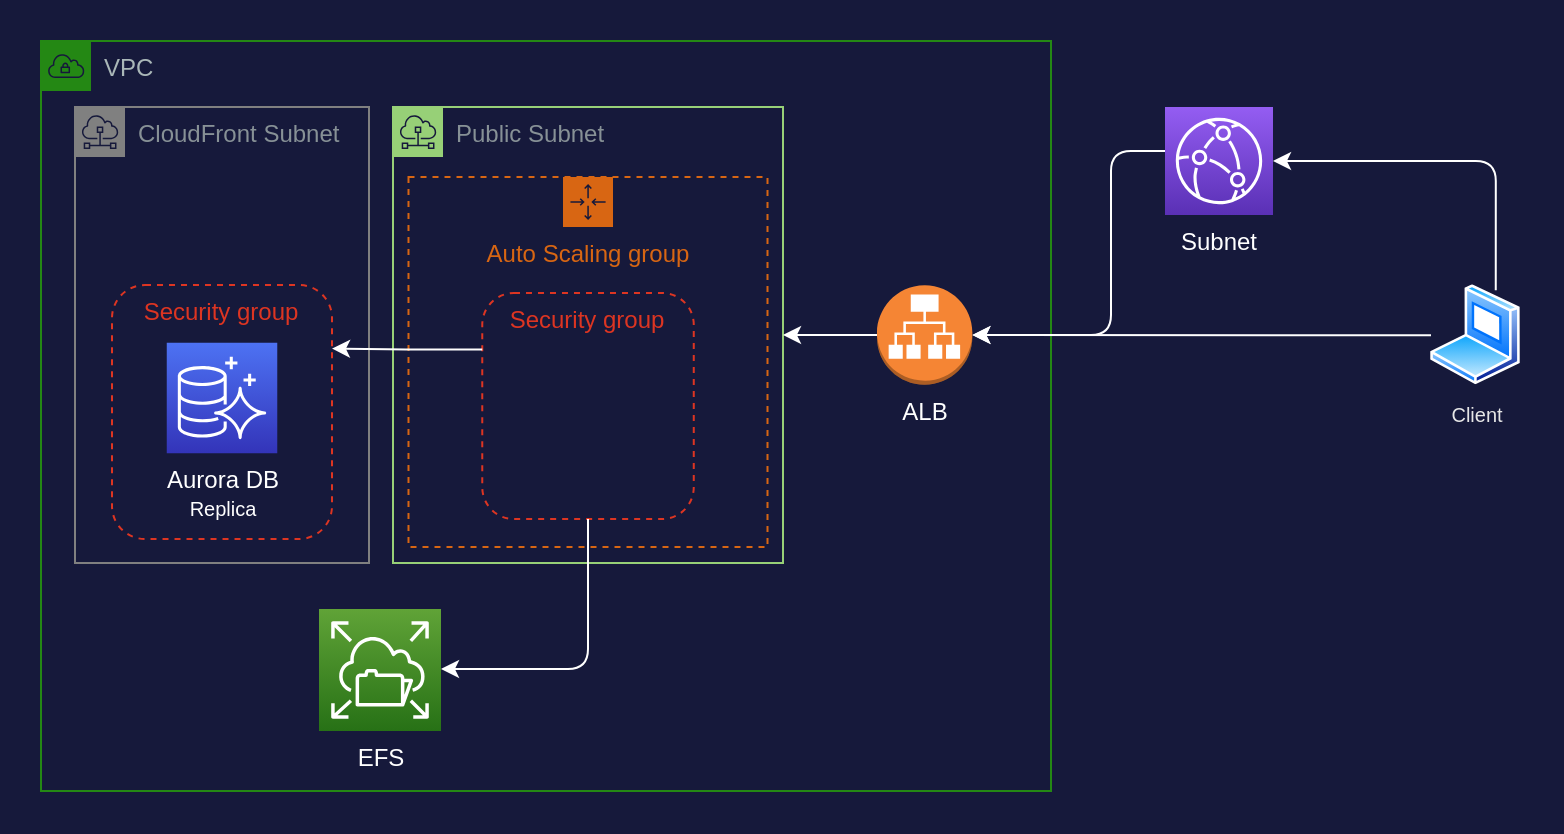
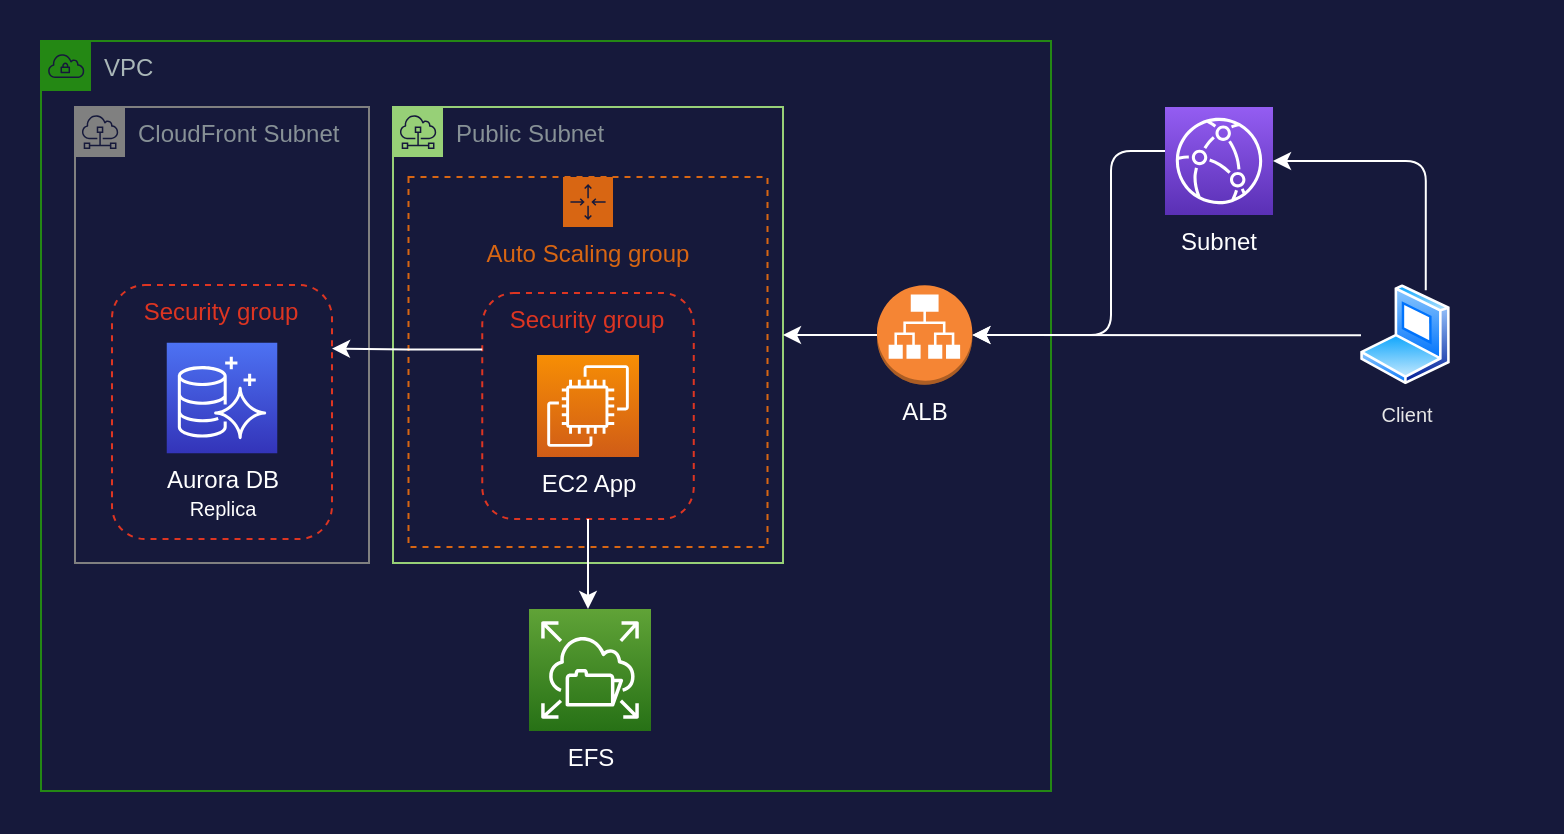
node "Client": moved (1476, 335) -> (1406, 335)
node "EC2 App": added
node "EFS": moved (380, 670) -> (590, 670)
